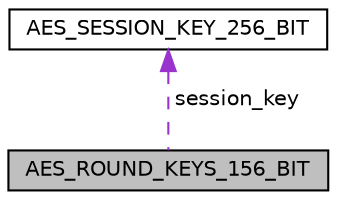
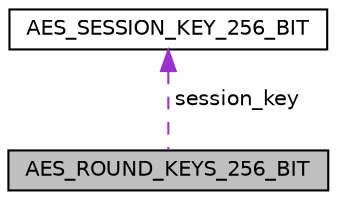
node "AES_ROUND_KEYS_156_BIT": label "AES_ROUND_KEYS_156_BIT" -> "AES_ROUND_KEYS_256_BIT"
